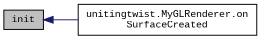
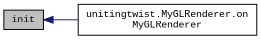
node "unitingtwist.MyGLRenderer.on SurfaceCreated": label "unitingtwist.MyGLRenderer.on SurfaceCreated" -> "unitingtwist.MyGLRenderer.on MyGLRenderer"
